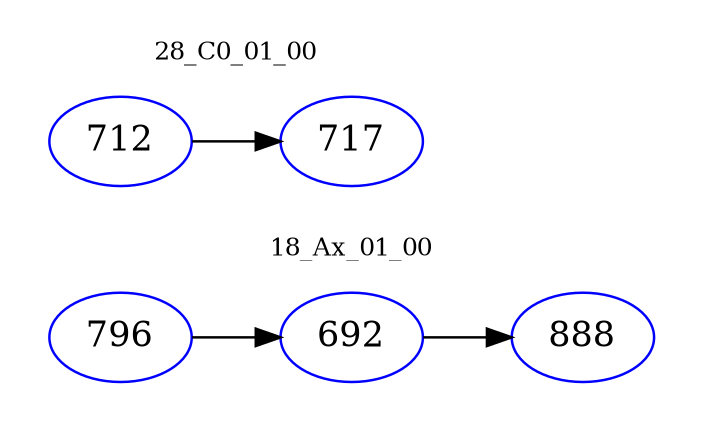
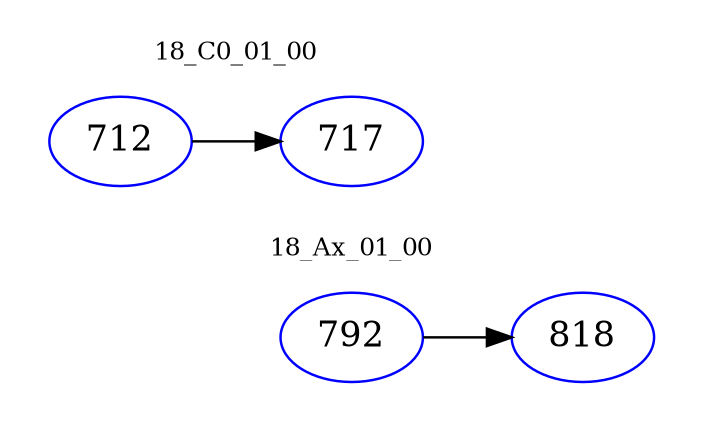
cluster "28_C0_01_00": label "28_C0_01_00" -> "18_C0_01_00"
node "796": removed
node "692": label "692" -> "792"
node "888": label "888" -> "818"
